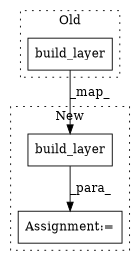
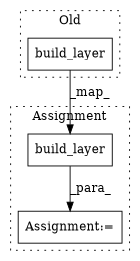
cluster "New": label "New" -> "Assignment"
